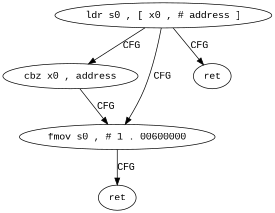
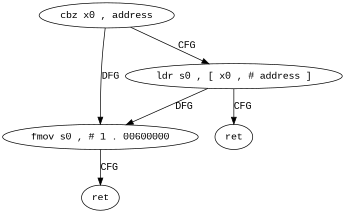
edge "ldr s0 , [ x0 , # address ]" -> "cbz x0 , address": reversed
edge "ldr s0 , [ x0 , # address ]" -> "fmov s0 , # 1 . 00600000": label "CFG" -> "DFG"
edge "cbz x0 , address" -> "fmov s0 , # 1 . 00600000": label "CFG" -> "DFG"
